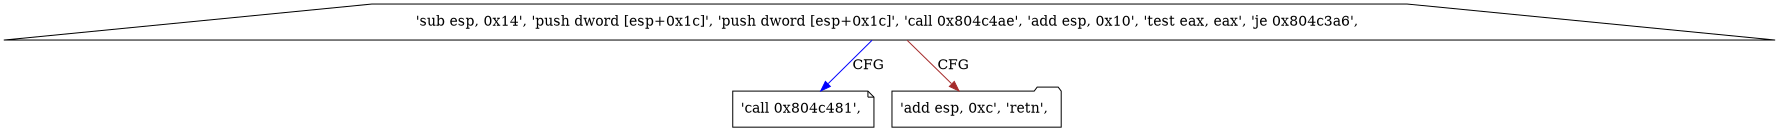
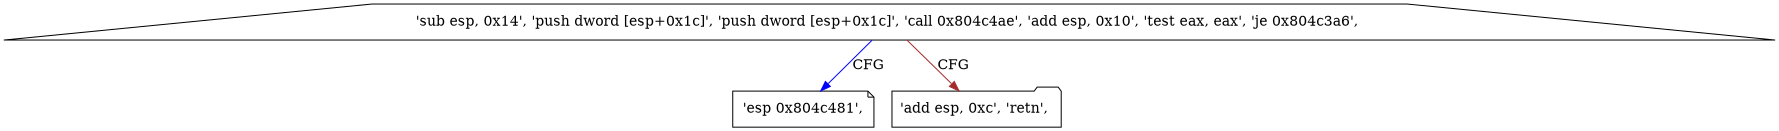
node "'call 0x804c481',": label "'call 0x804c481'," -> "'esp 0x804c481',"
